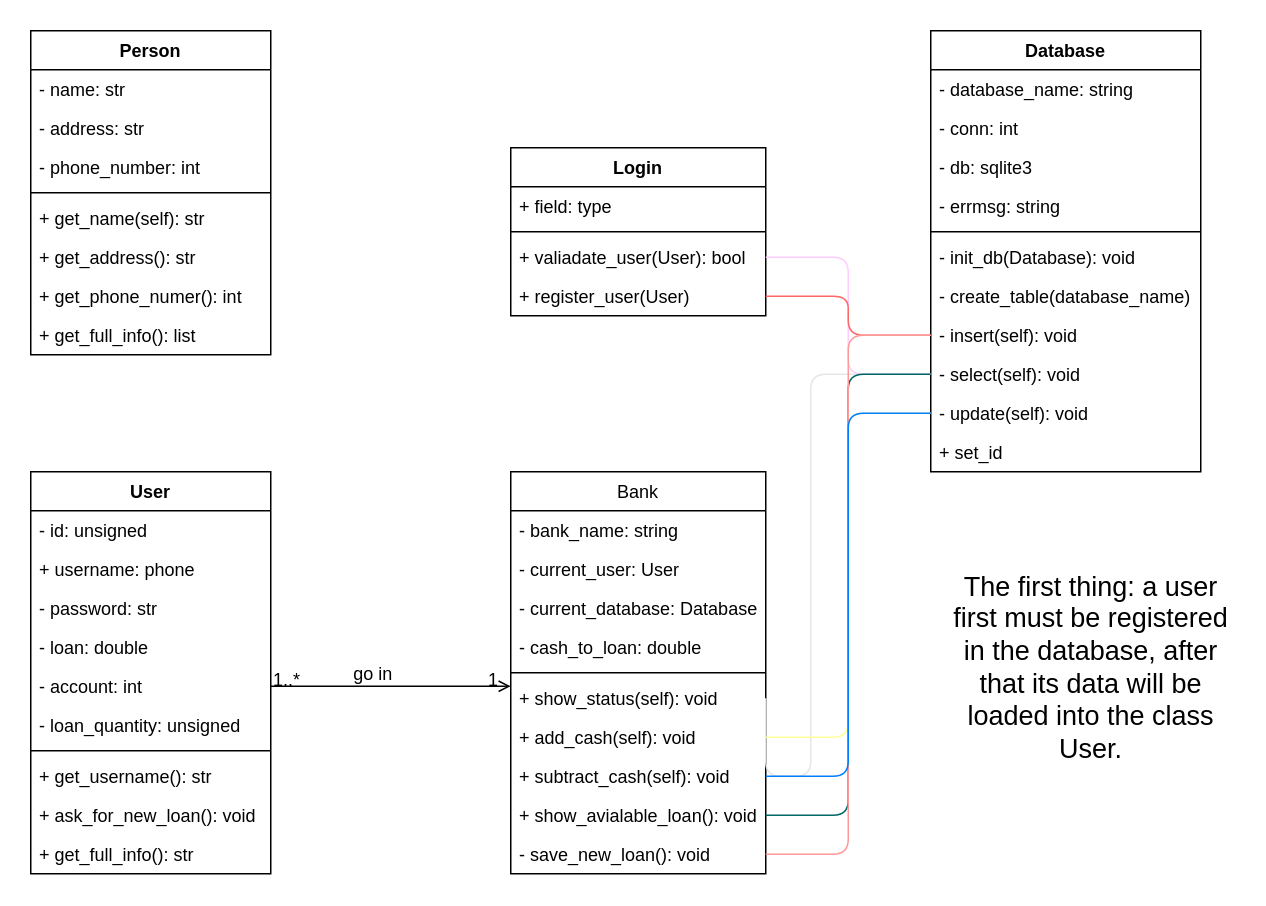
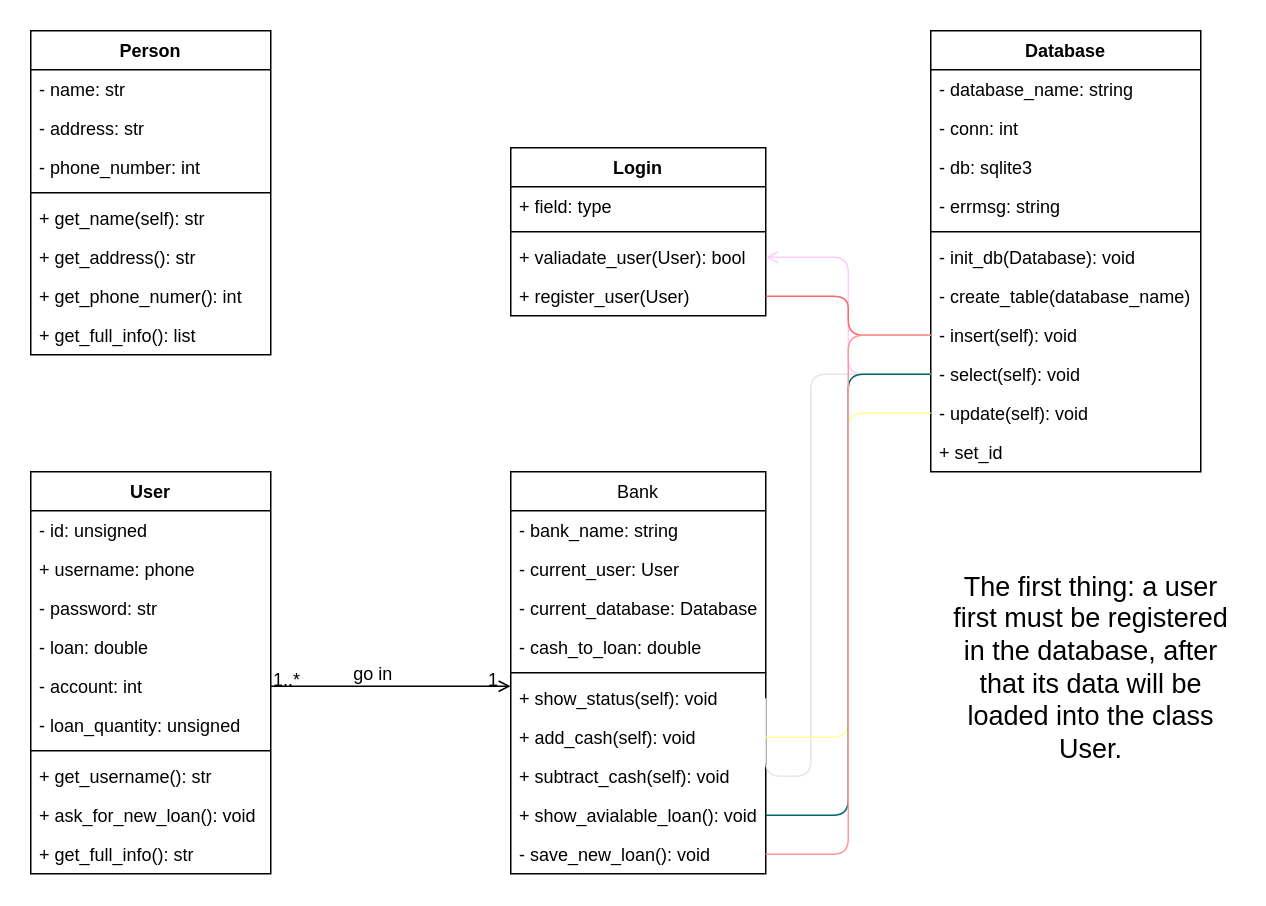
edge "+ valiadate_user(User): bool" -- "- select(self): void": arrowhead none -> open
edge "- update(self): void" -- "+ subtract_cash(self): void": removed
